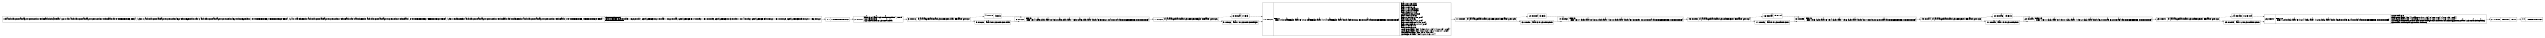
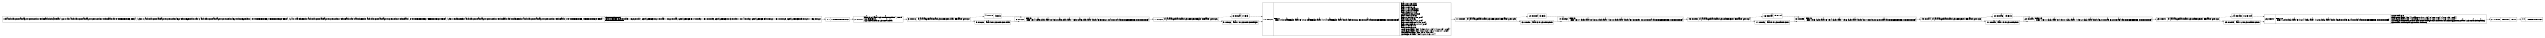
node "2: 0x0000": text "r22.return = r3" -> "r22.time = r3"
